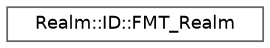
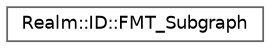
node "Realm::ID::FMT_Realm": label "Realm::ID::FMT_Realm" -> "Realm::ID::FMT_Subgraph"
